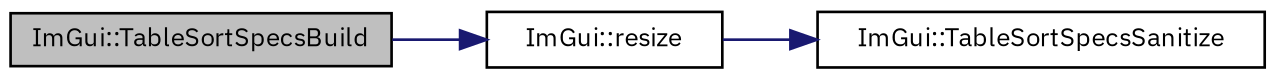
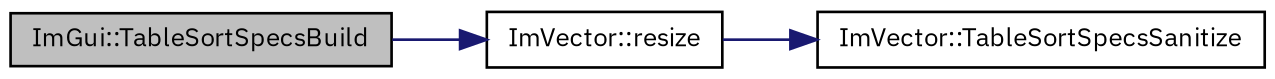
node "ImGui::resize": label "ImGui::resize" -> "ImVector::resize"
node "ImGui::TableSortSpecsSanitize": label "ImGui::TableSortSpecsSanitize" -> "ImVector::TableSortSpecsSanitize"
